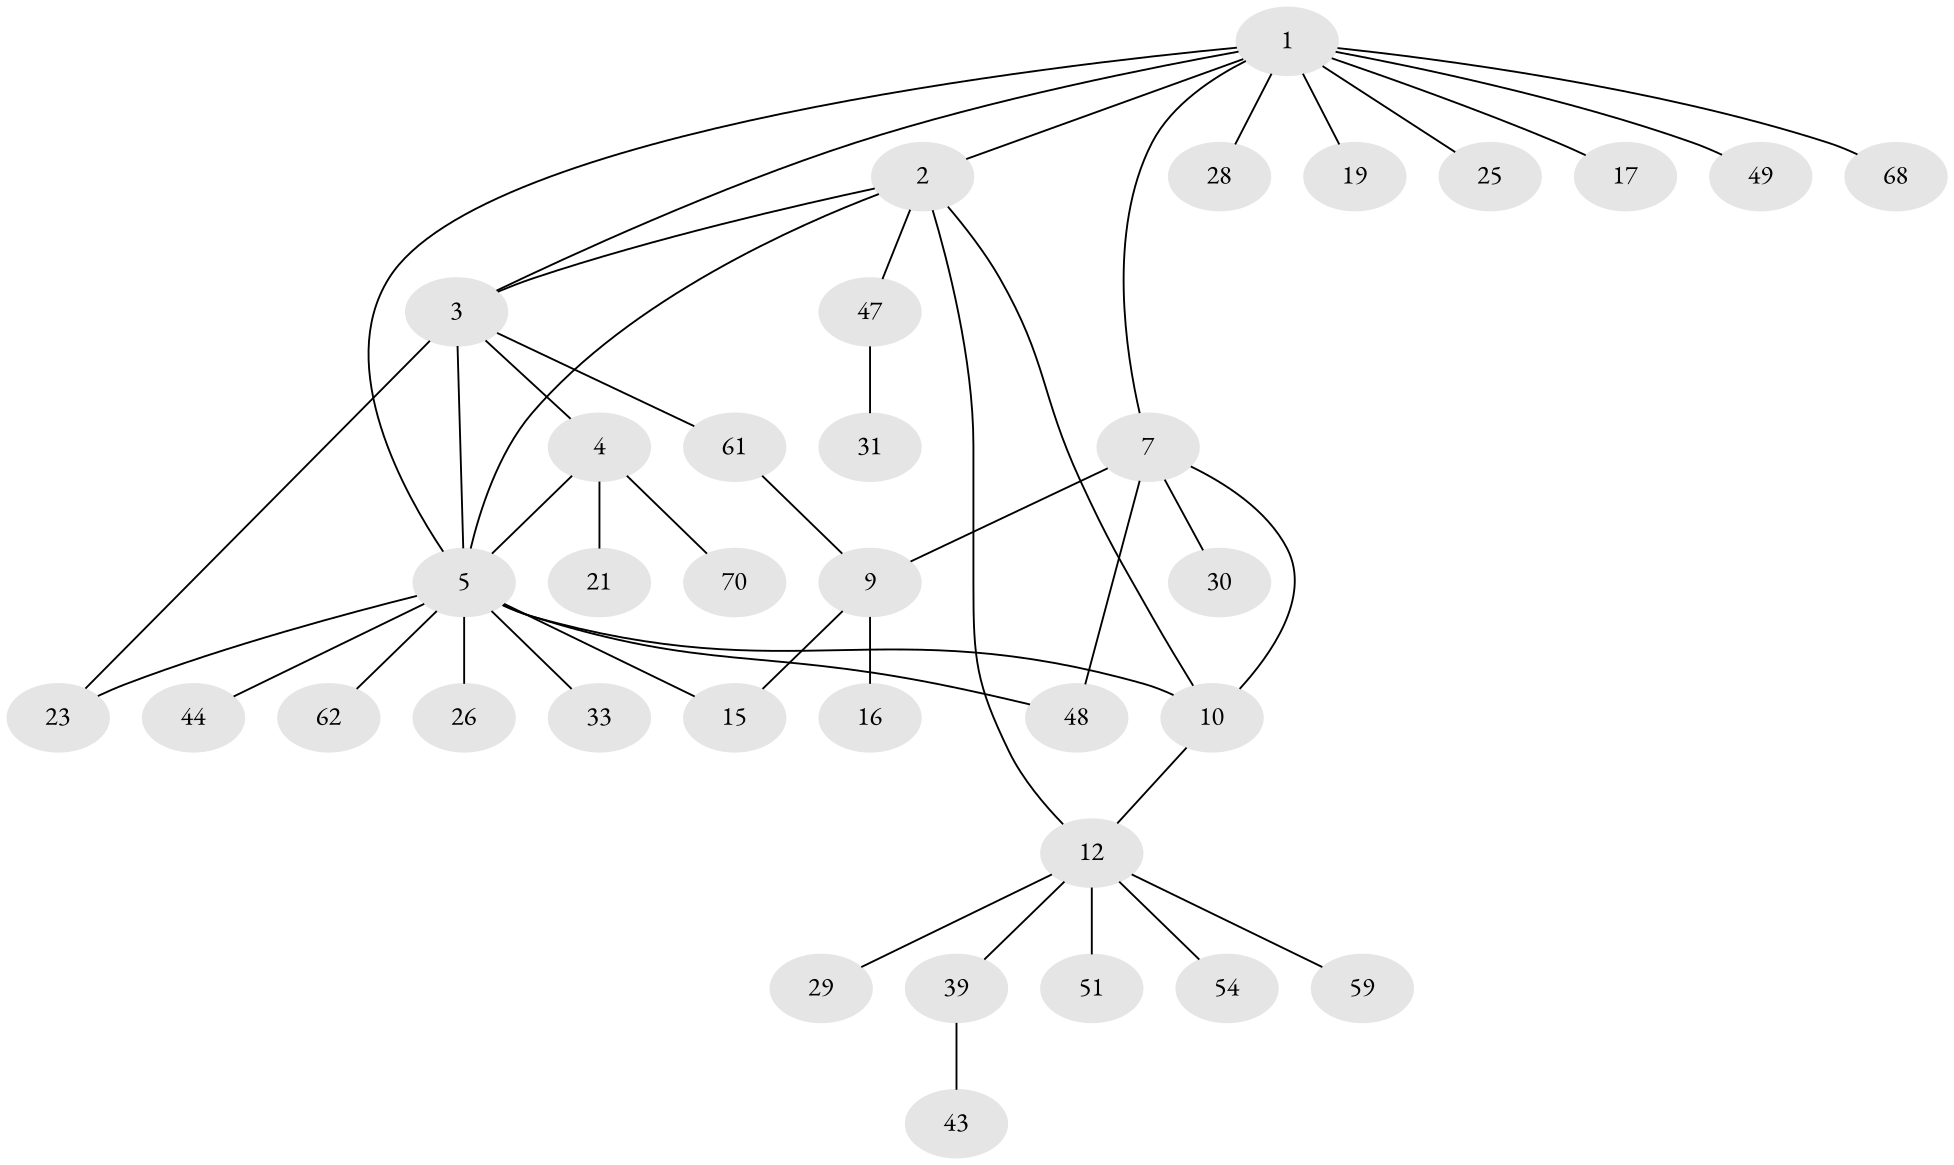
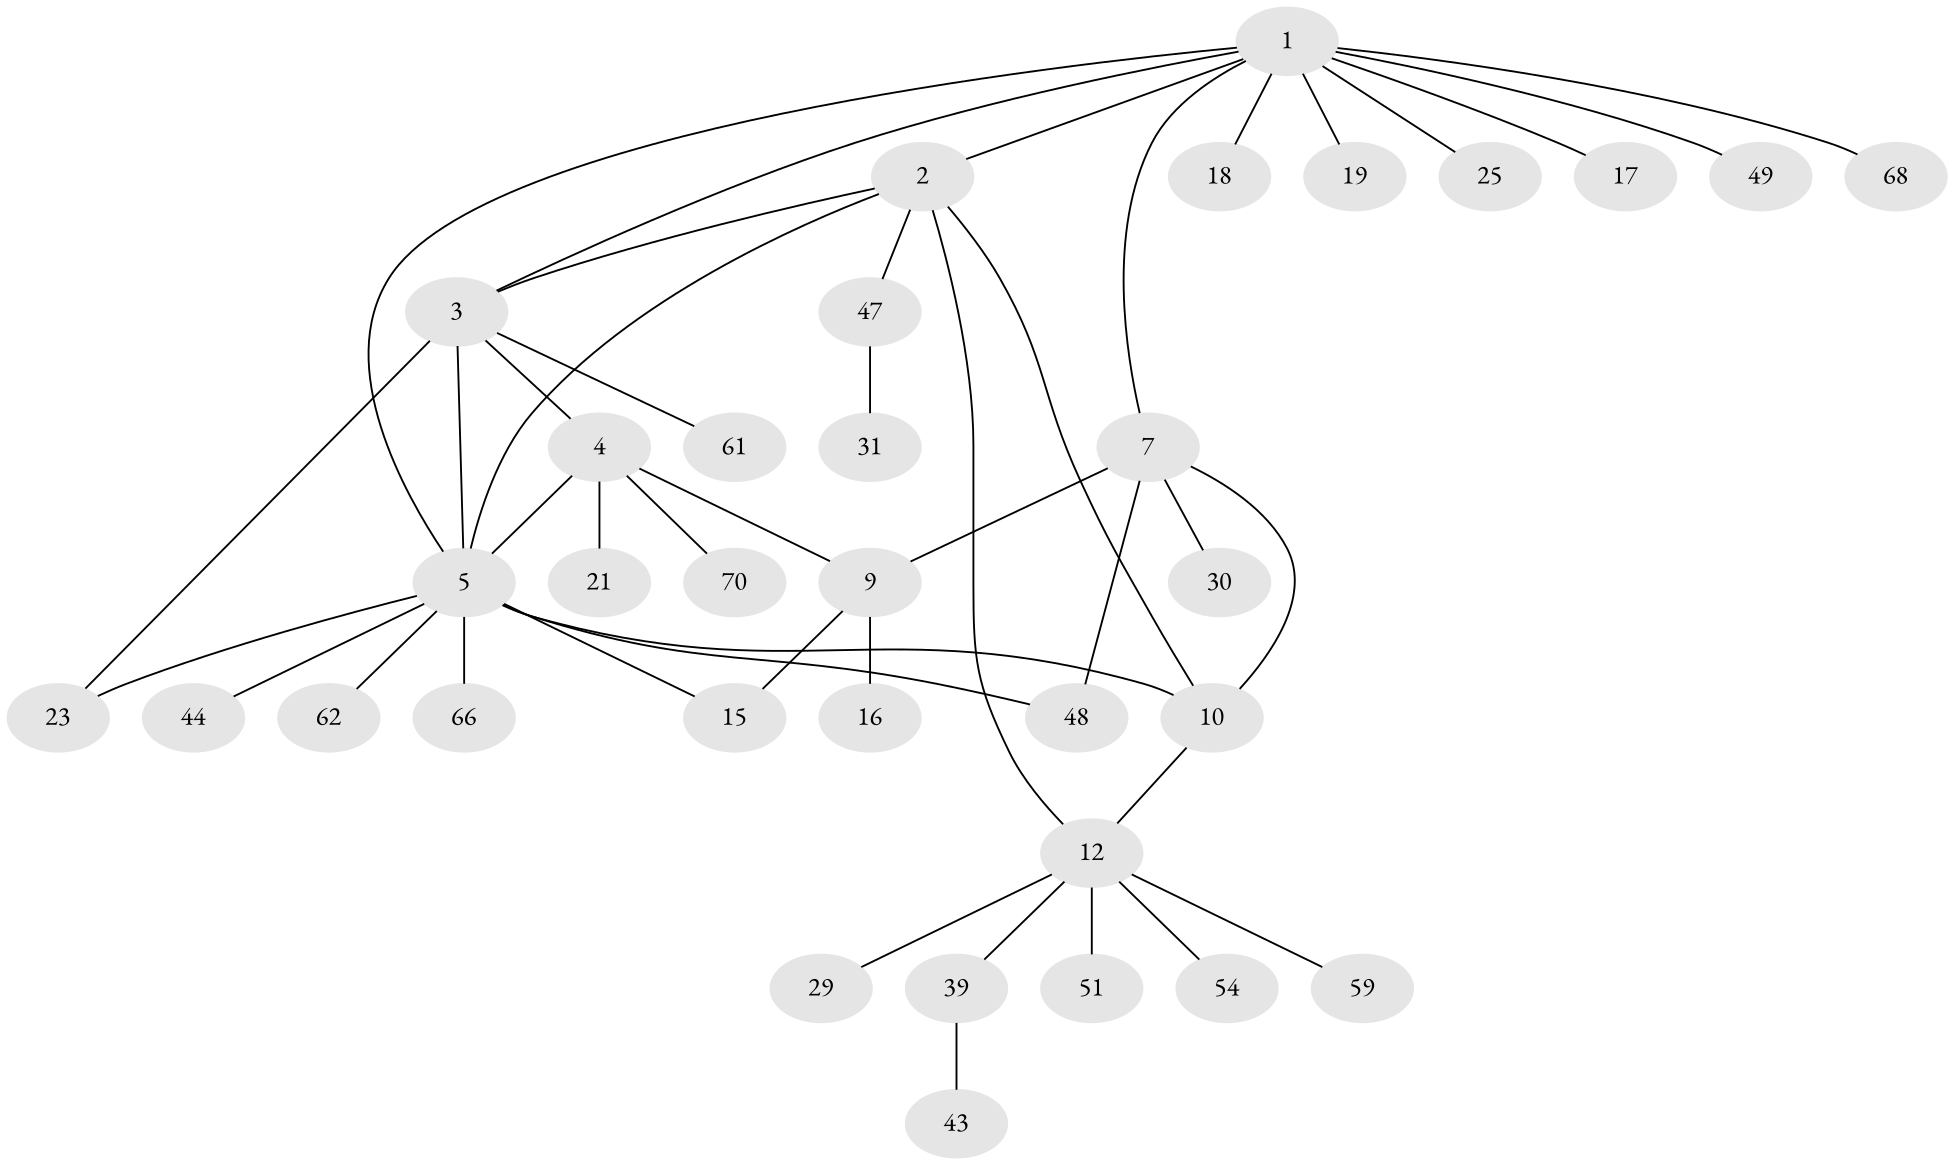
node "28": label "28" -> "18"
edge "61" -- "9": now "4" -- "9"
node "26": label "26" -> "66"
node "33": removed
